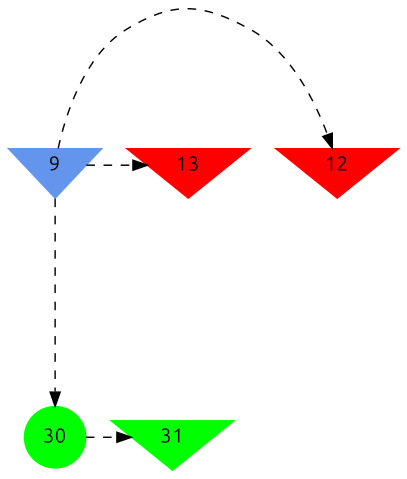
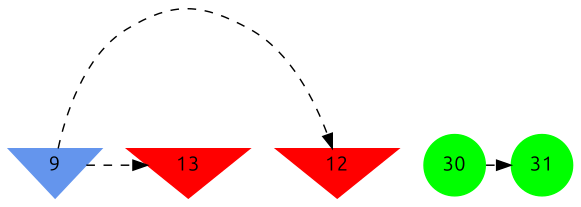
edge "9" -> "30": removed
node "31": shape invtriangle -> circle
